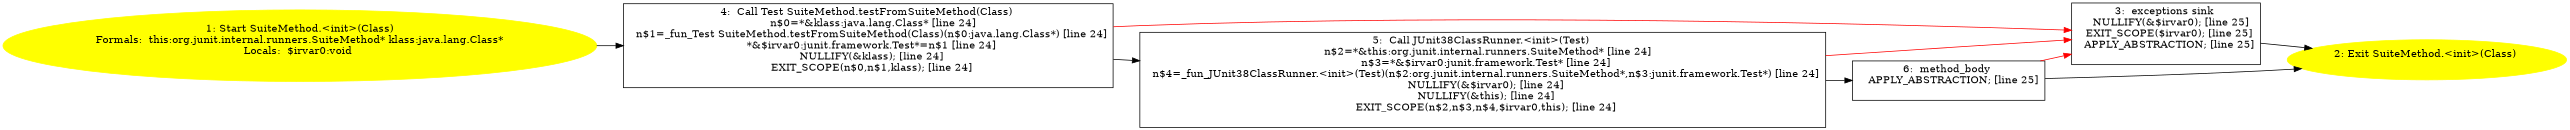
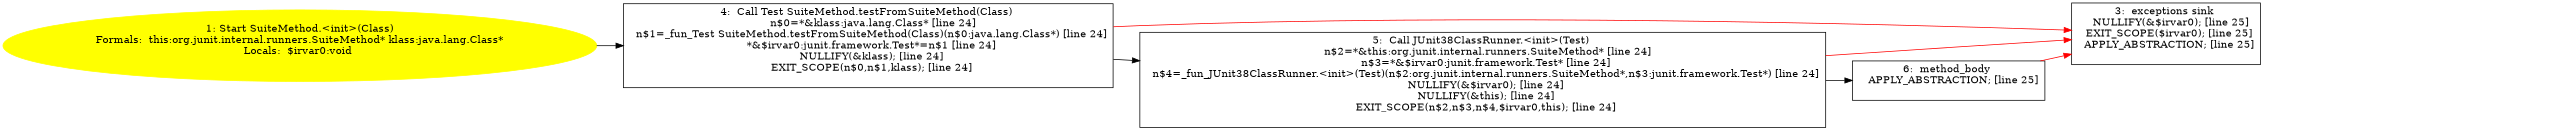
node "2: Exit SuiteMethod.<init>(Class)": removed
